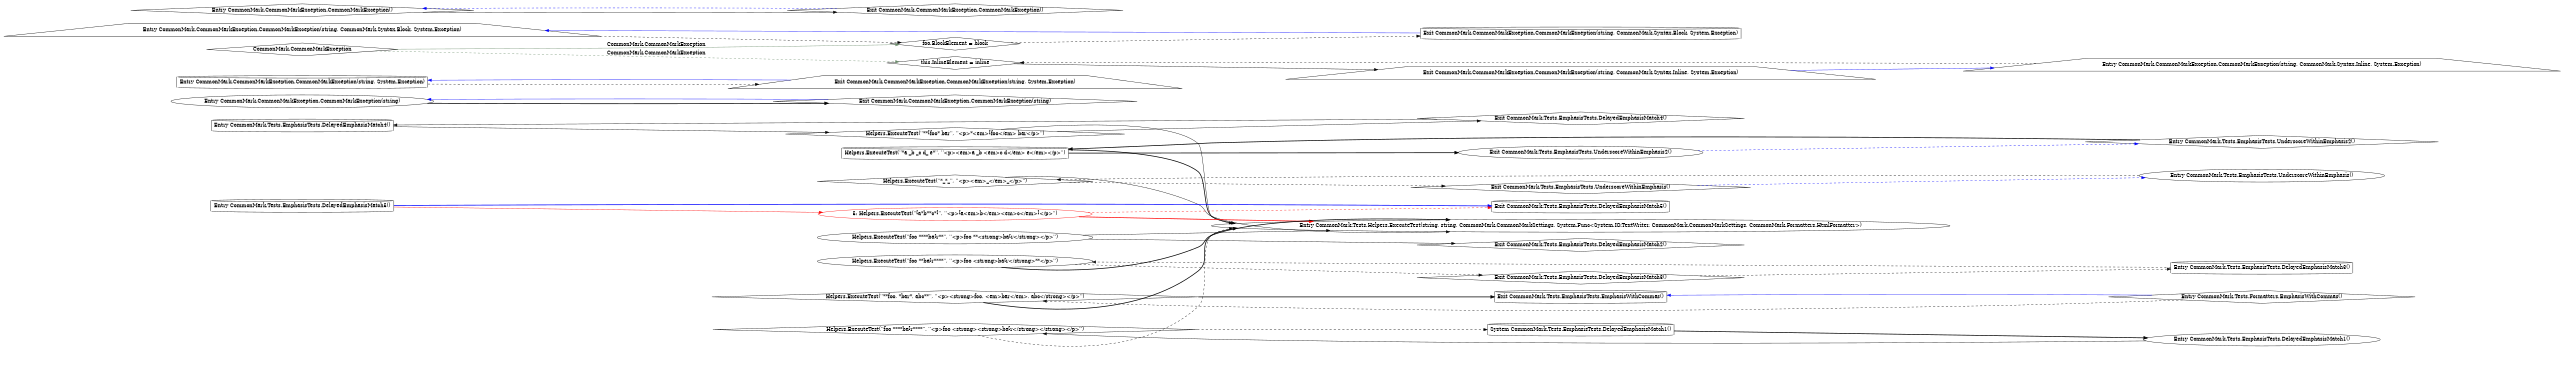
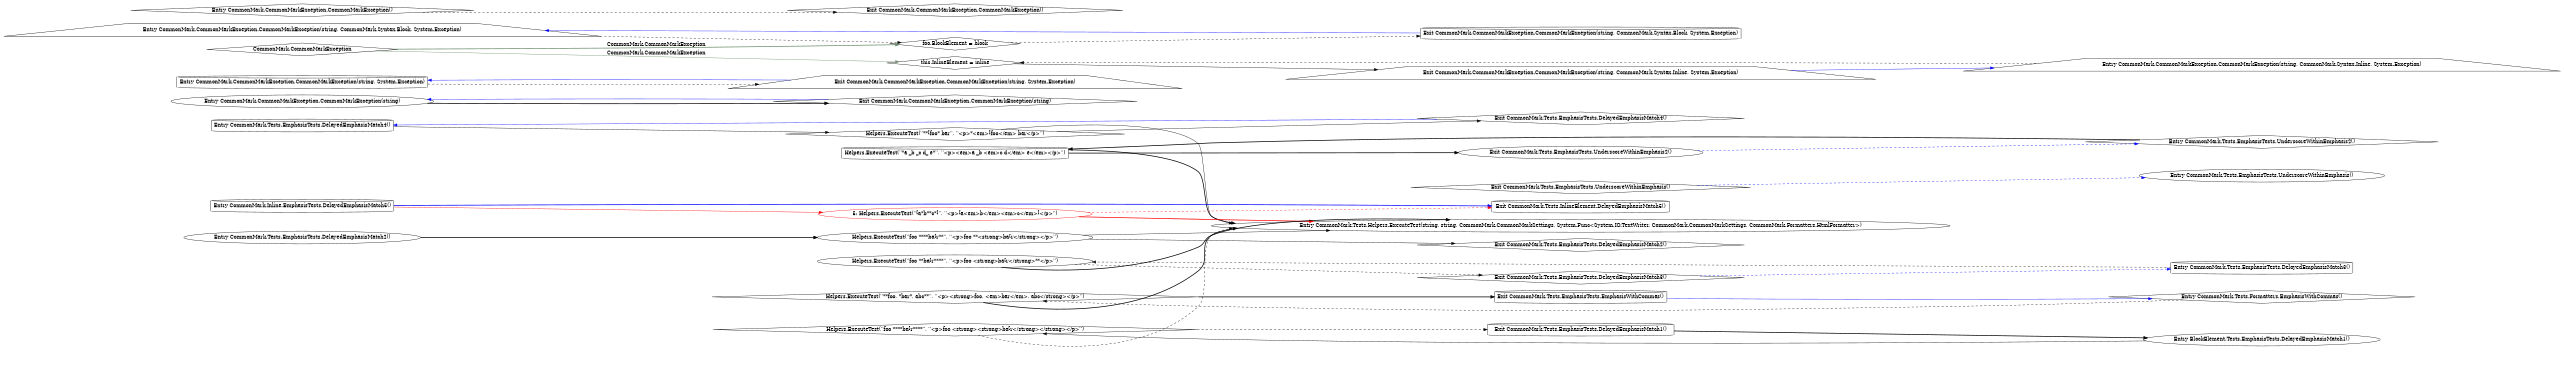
edge "Exit CommonMark.CommonMarkException.CommonMarkException()" -> "Entry CommonMark.CommonMarkException.CommonMarkException()": removed
edge "Entry CommonMark.CommonMarkException.CommonMarkException()" -> "Exit CommonMark.CommonMarkException.CommonMarkException()": style solid -> dashed
edge "CommonMark.CommonMarkException" -> "foo.BlockElement = block": style solid -> bold
edge "CommonMark.CommonMarkException" -> "this.InlineElement = inline": style dashed -> solid
edge "Exit CommonMark.Tests.EmphasisTests.DelayedEmphasisMatch4()" -> "Entry CommonMark.Tests.EmphasisTests.DelayedEmphasisMatch4()": color black -> blue
node "Helpers.ExecuteTest(''*_*_'', ''<p><em>_</em>_</p>'')": removed
node "Entry CommonMark.Tests.EmphasisTests.DelayedEmphasisMatch5()": label "Entry CommonMark.Tests.EmphasisTests.DelayedEmphasisMatch5()" -> "Entry CommonMark.Inline.EmphasisTests.DelayedEmphasisMatch5()"
node "Exit CommonMark.Tests.EmphasisTests.DelayedEmphasisMatch5()": label "Exit CommonMark.Tests.EmphasisTests.DelayedEmphasisMatch5()" -> "Exit CommonMark.Tests.InlineElement.DelayedEmphasisMatch5()"
node "Entry CommonMark.Tests.EmphasisTests.DelayedEmphasisMatch2()": added
edge "Exit CommonMark.Tests.EmphasisTests.DelayedEmphasisMatch3()" -> "Entry CommonMark.Tests.EmphasisTests.DelayedEmphasisMatch3()": color black -> blue
edge "Entry CommonMark.Tests.Formatters.EmphasisWithCommas()" -> "Exit CommonMark.Tests.EmphasisTests.EmphasisWithCommas()": reversed
node "System CommonMark.Tests.EmphasisTests.DelayedEmphasisMatch1()": label "System CommonMark.Tests.EmphasisTests.DelayedEmphasisMatch1()" -> "Exit CommonMark.Tests.EmphasisTests.DelayedEmphasisMatch1()"
node "Entry CommonMark.Tests.EmphasisTests.DelayedEmphasisMatch1()": label "Entry CommonMark.Tests.EmphasisTests.DelayedEmphasisMatch1()" -> "Entry BlockElement.Tests.EmphasisTests.DelayedEmphasisMatch1()"
